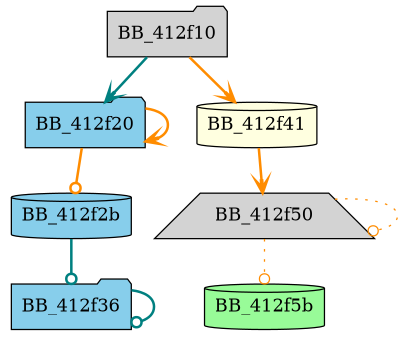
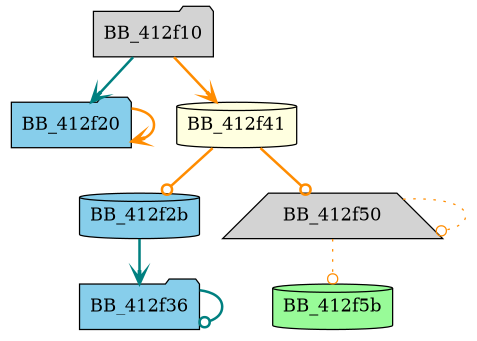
edge "BB_412f41" -> "BB_412f50": arrowhead vee -> odot
edge "BB_412f20" -> "BB_412f2b": now "BB_412f41" -> "BB_412f2b"
edge "BB_412f2b" -> "BB_412f36": arrowhead odot -> vee
